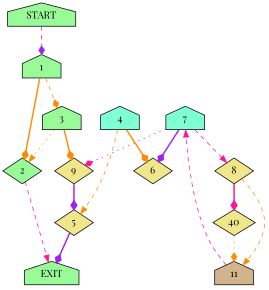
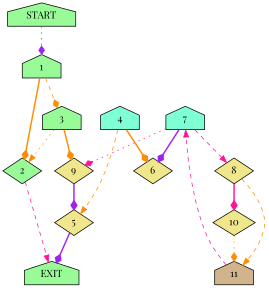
edge "START" -> "1": style dashed -> dotted
node "40": label "40" -> "10"
